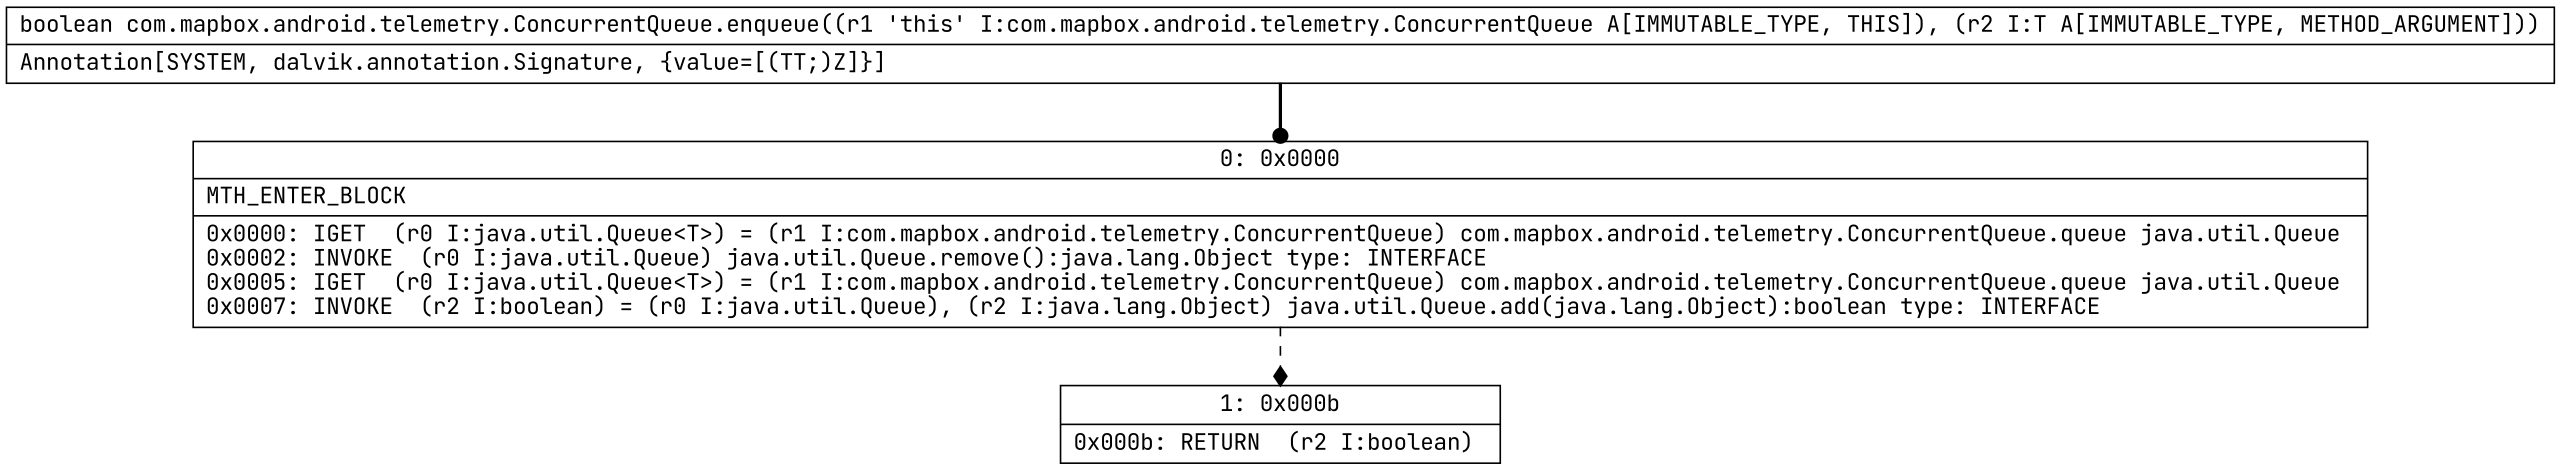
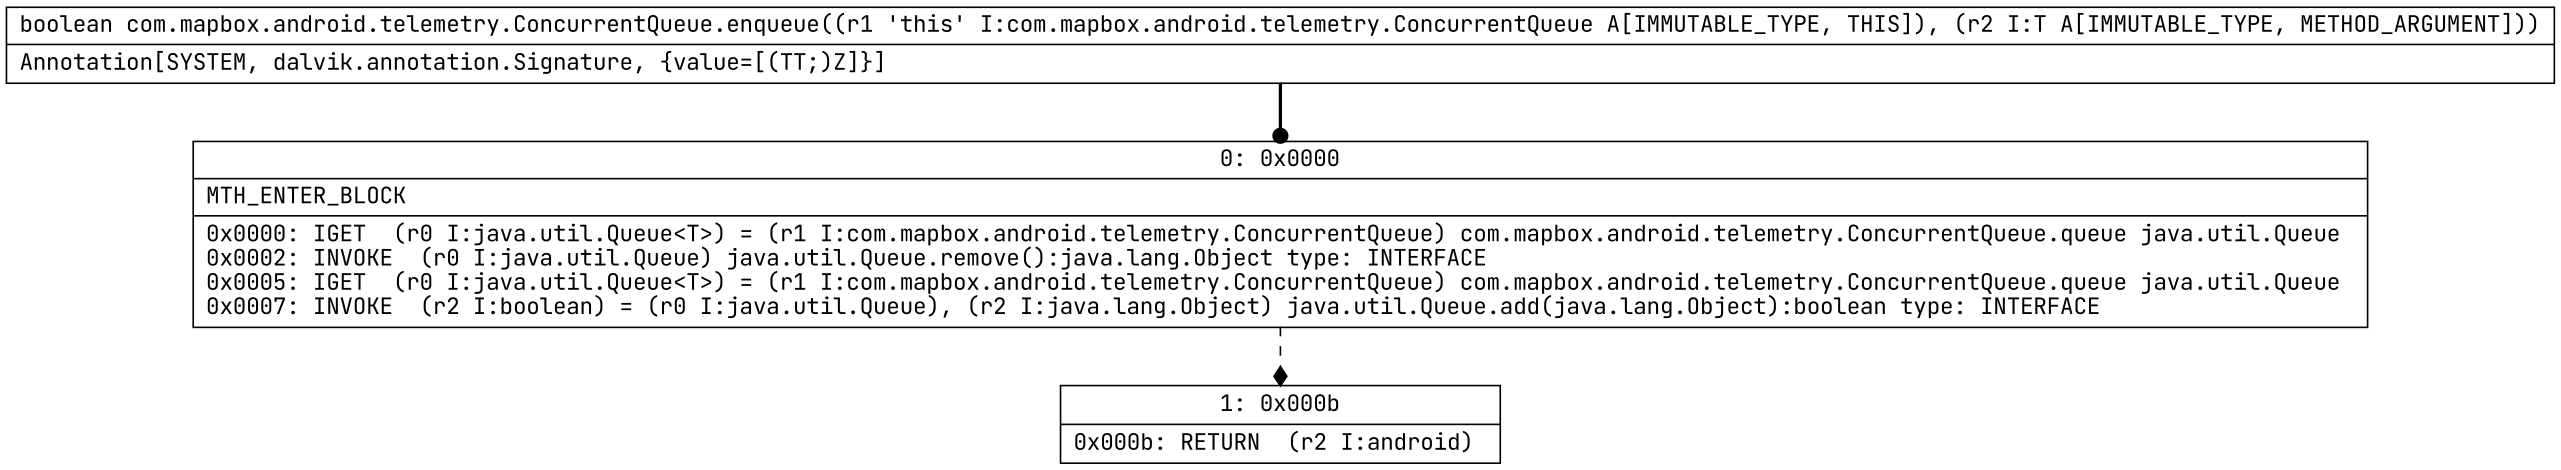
node "1: 0x000b": text "0x000b: RETURN  (r2 I:boolean)" -> "0x000b: RETURN  (r2 I:android)"
